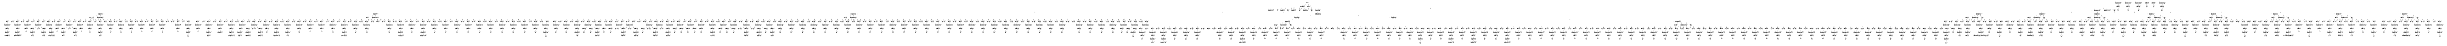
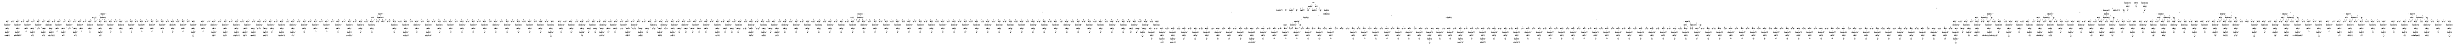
node "Field [93]": added
node "Field [359]": added
node "__asgn_oneormore [390]": added
node "'95363' [107]": added
